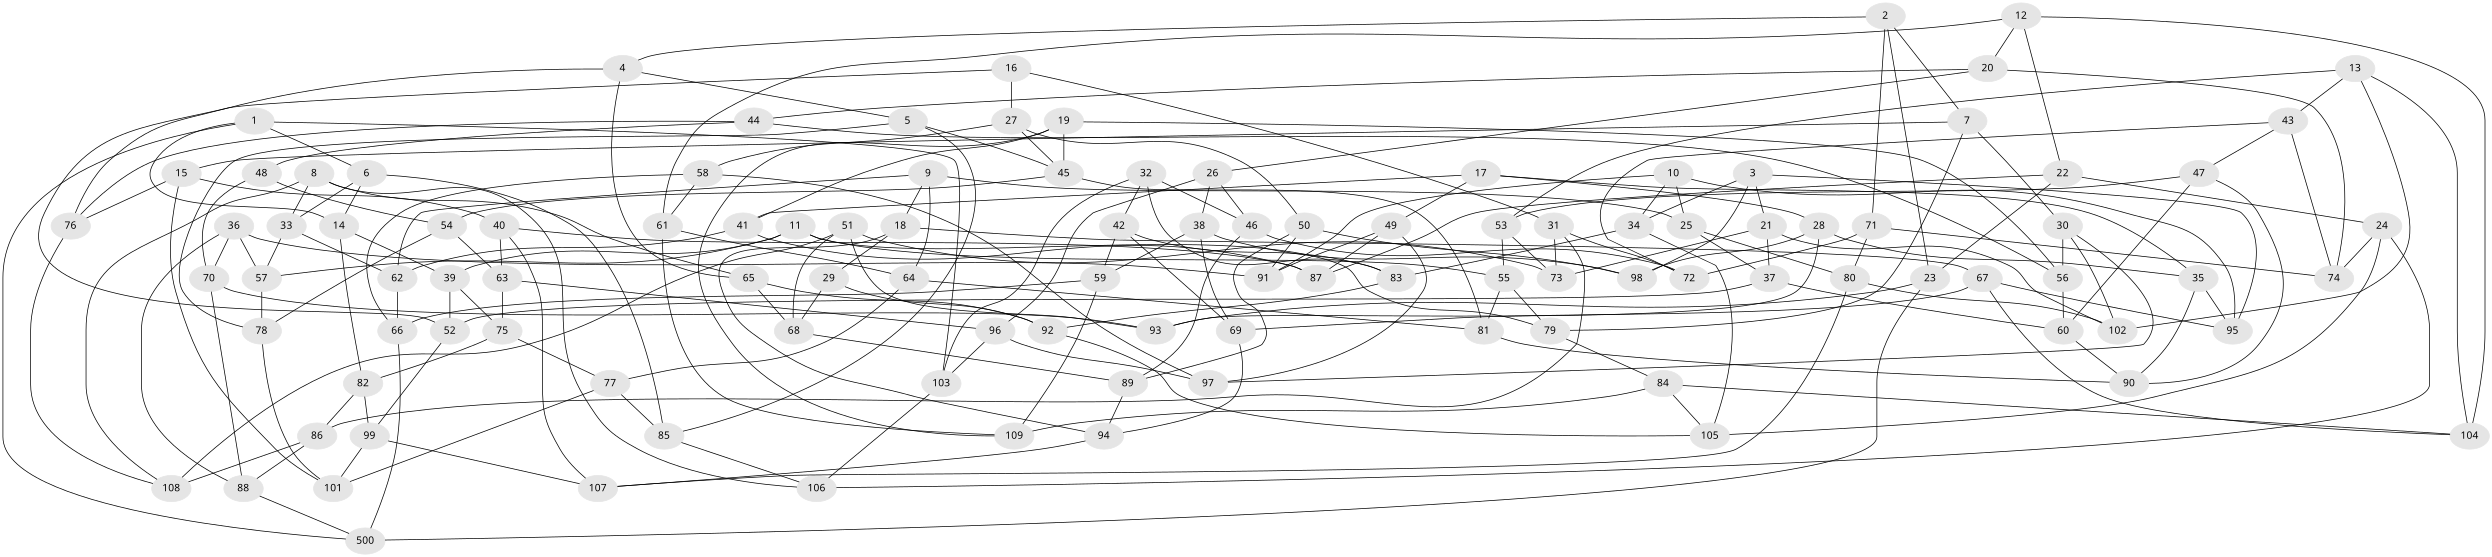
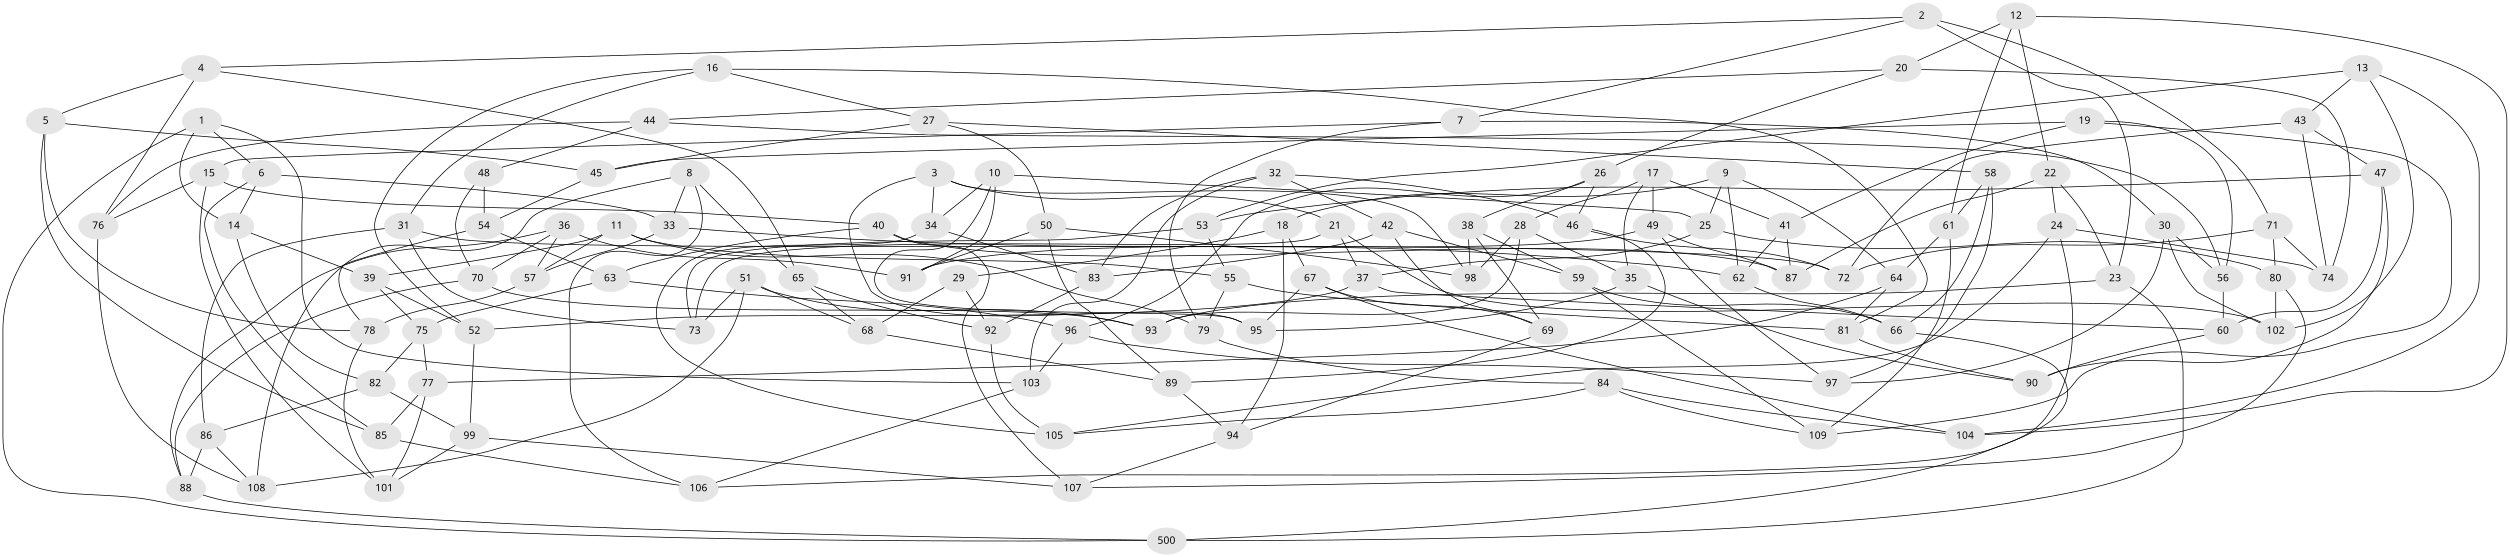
edge "45" -- "81": now "16" -- "81"
